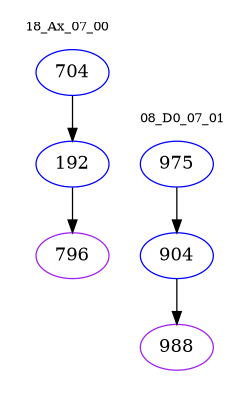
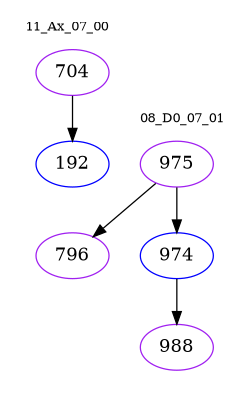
cluster "18_Ax_07_00": label "18_Ax_07_00" -> "11_Ax_07_00"
node "704": color blue -> purple
node "975": color blue -> purple
edge "192" -> "796": now "975" -> "796"
node "904": label "904" -> "974"
